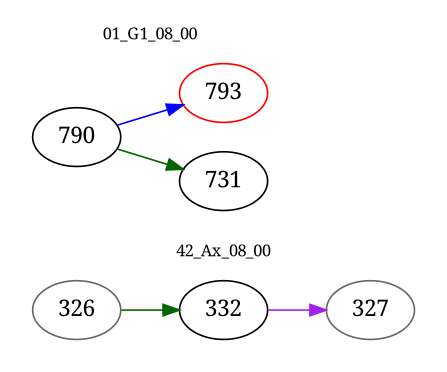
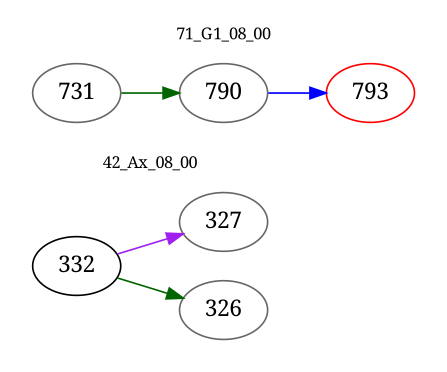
cluster "01_G1_08_00": label "01_G1_08_00" -> "71_G1_08_00"
node "790": color black -> gray40
edge "790" -> "731": reversed
node "731": color black -> gray40
edge "326" -> "332": reversed
